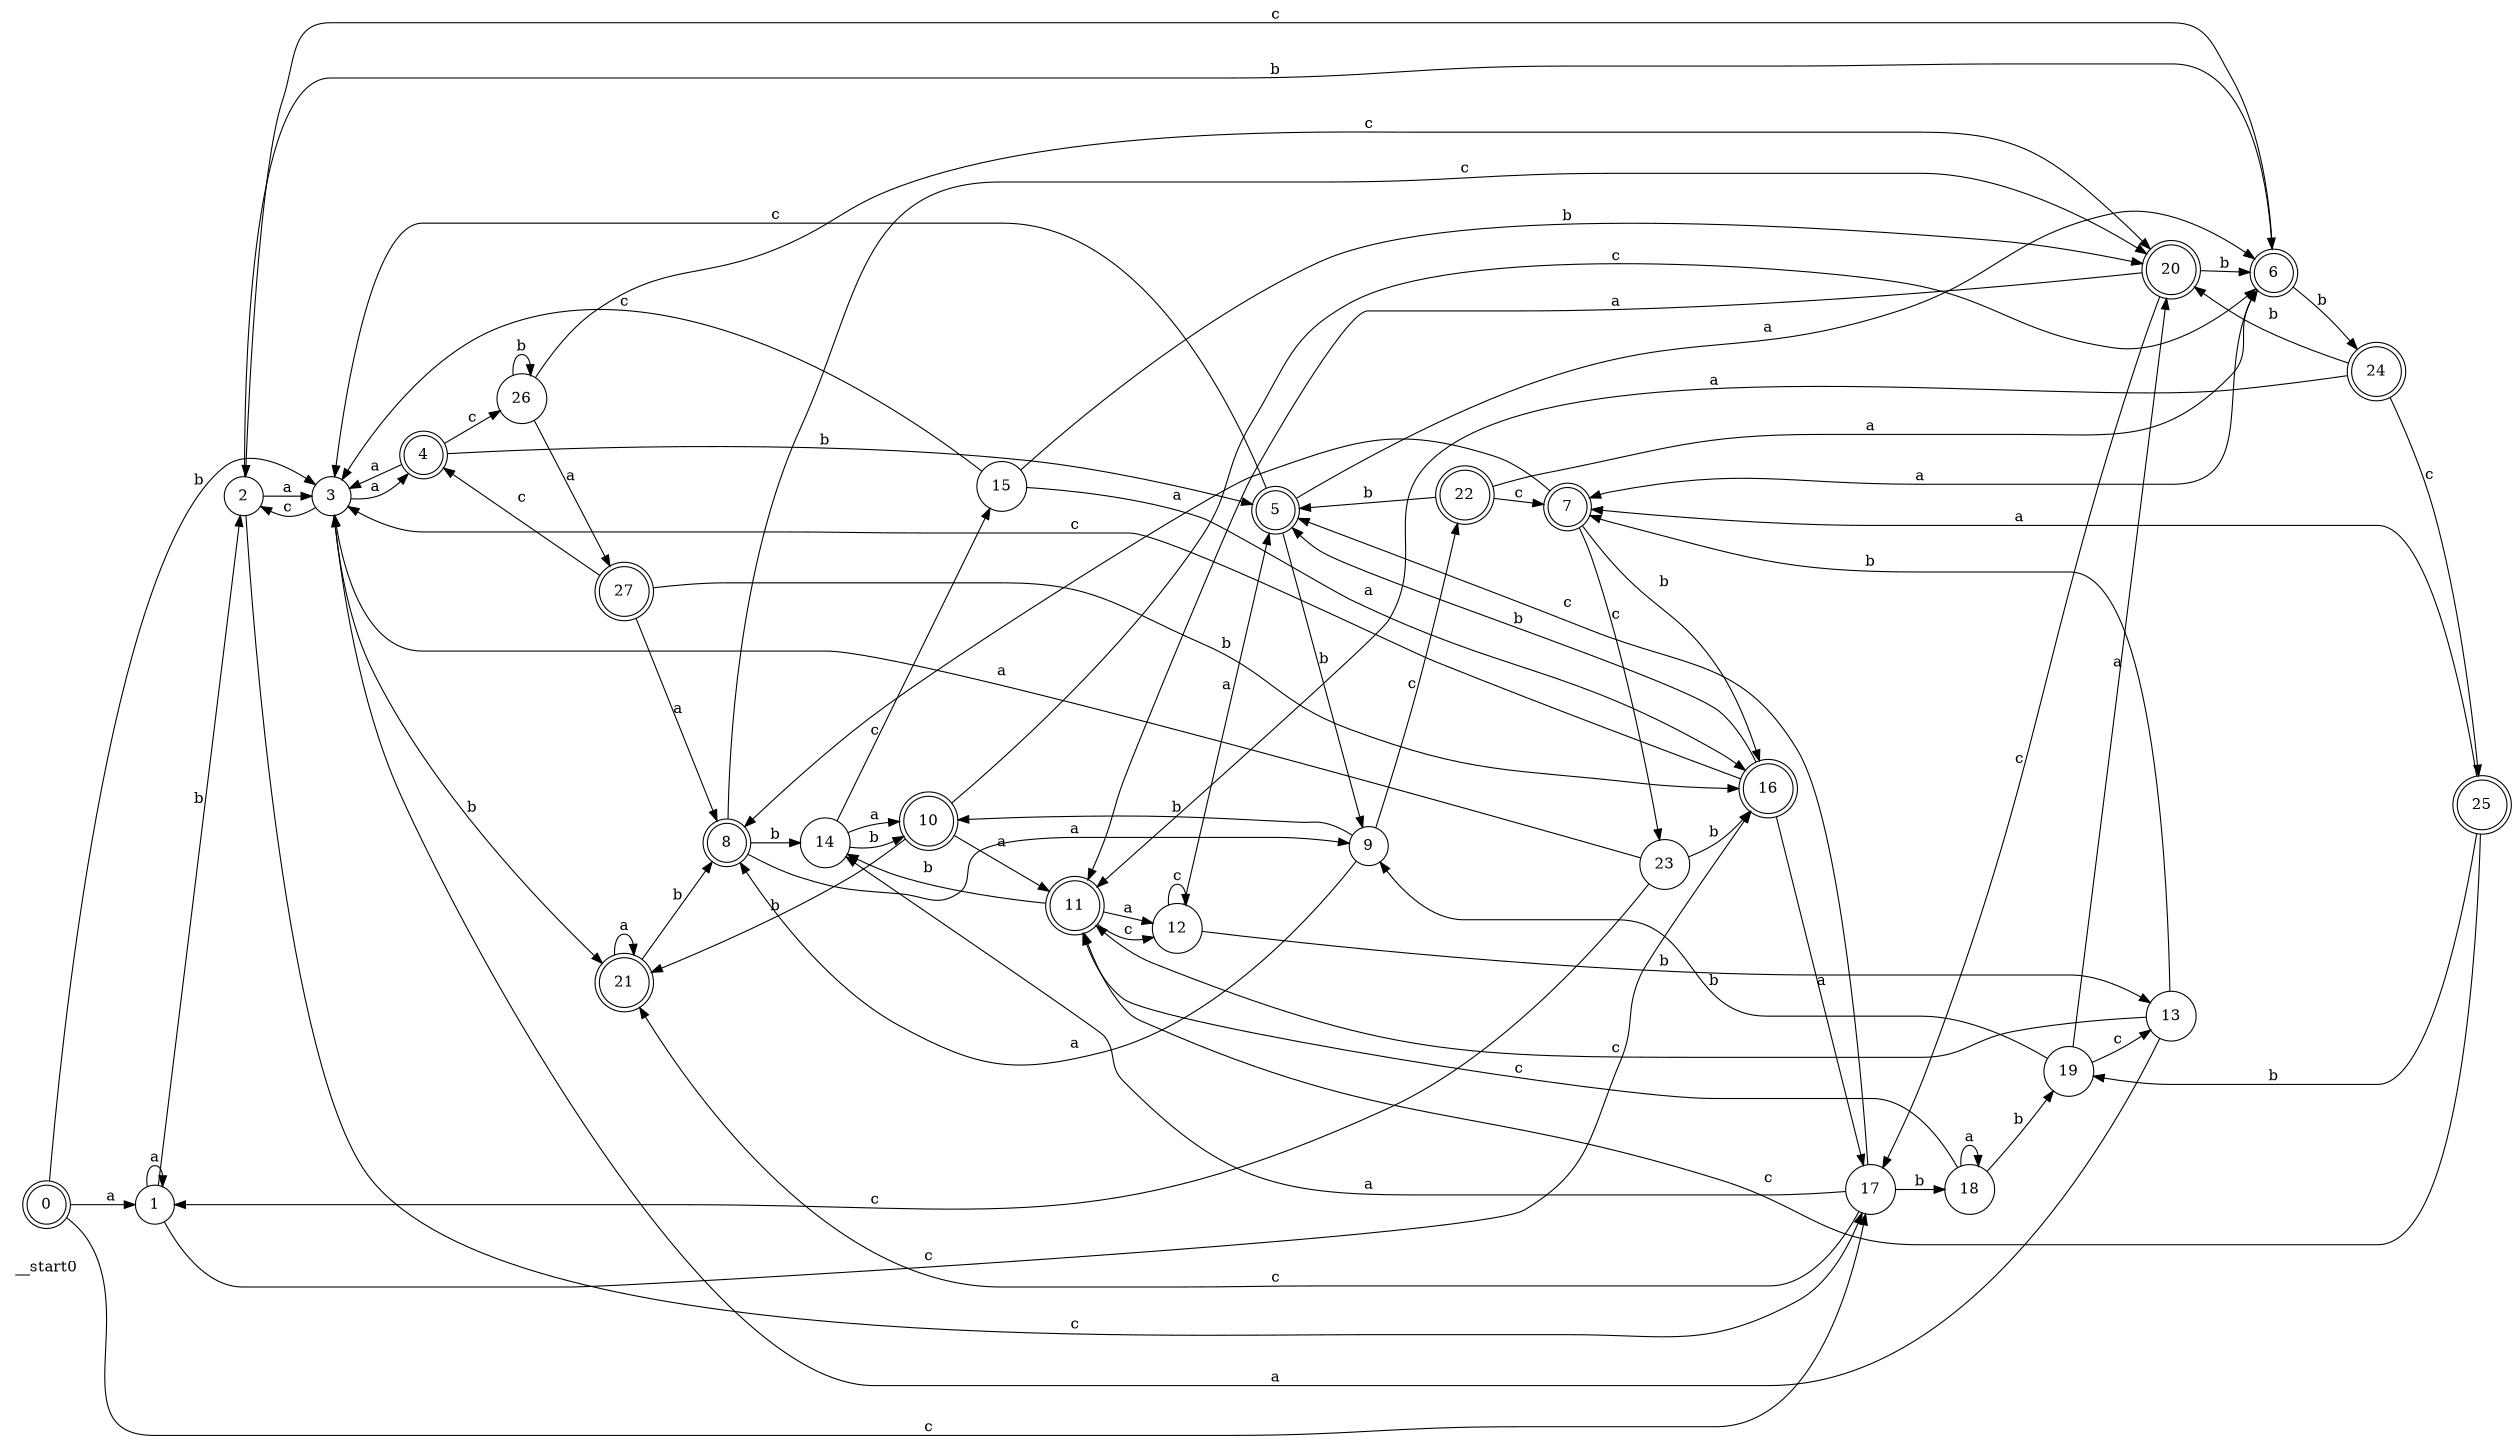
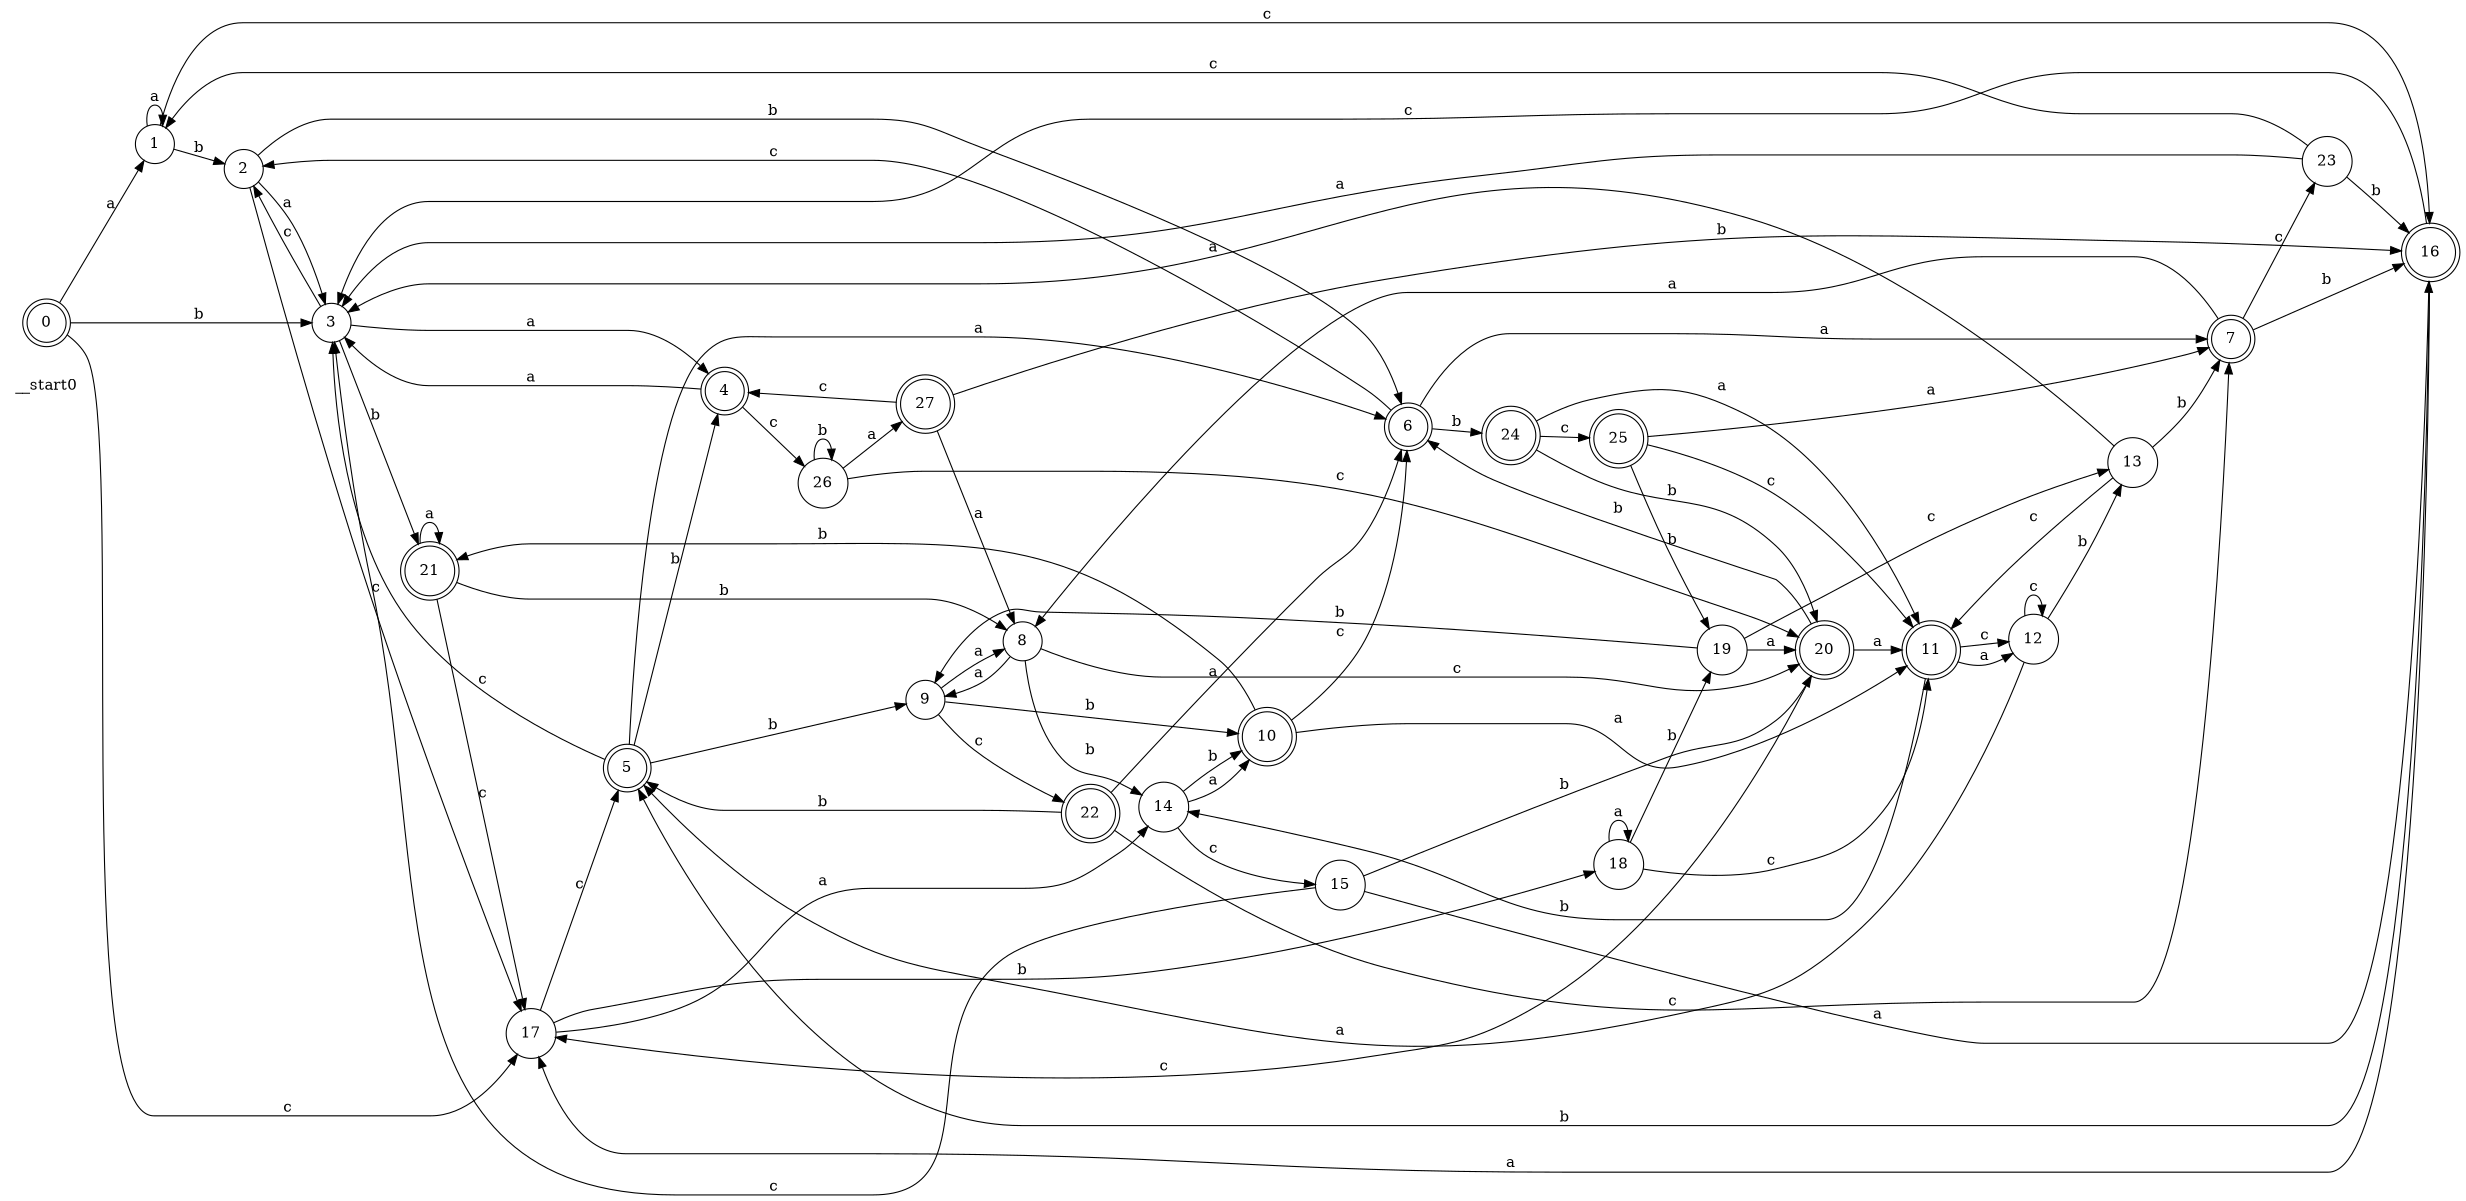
edge "4" -> "5": reversed
node "8": shape doublecircle -> circle
edge "17" -> "21": reversed
